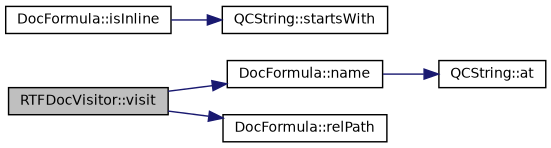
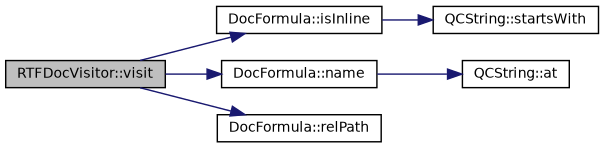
edge "RTFDocVisitor::visit" -> "DocFormula::isInline": added
